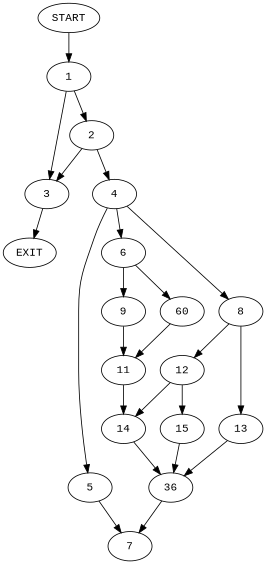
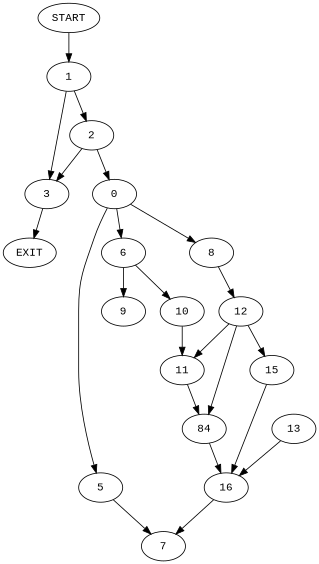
node "4": label "4" -> "0"
node "60": label "60" -> "10"
edge "9" -> "11": now "12" -> "11"
edge "8" -> "13": removed
node "14": label "14" -> "84"
node "36": label "36" -> "16"
